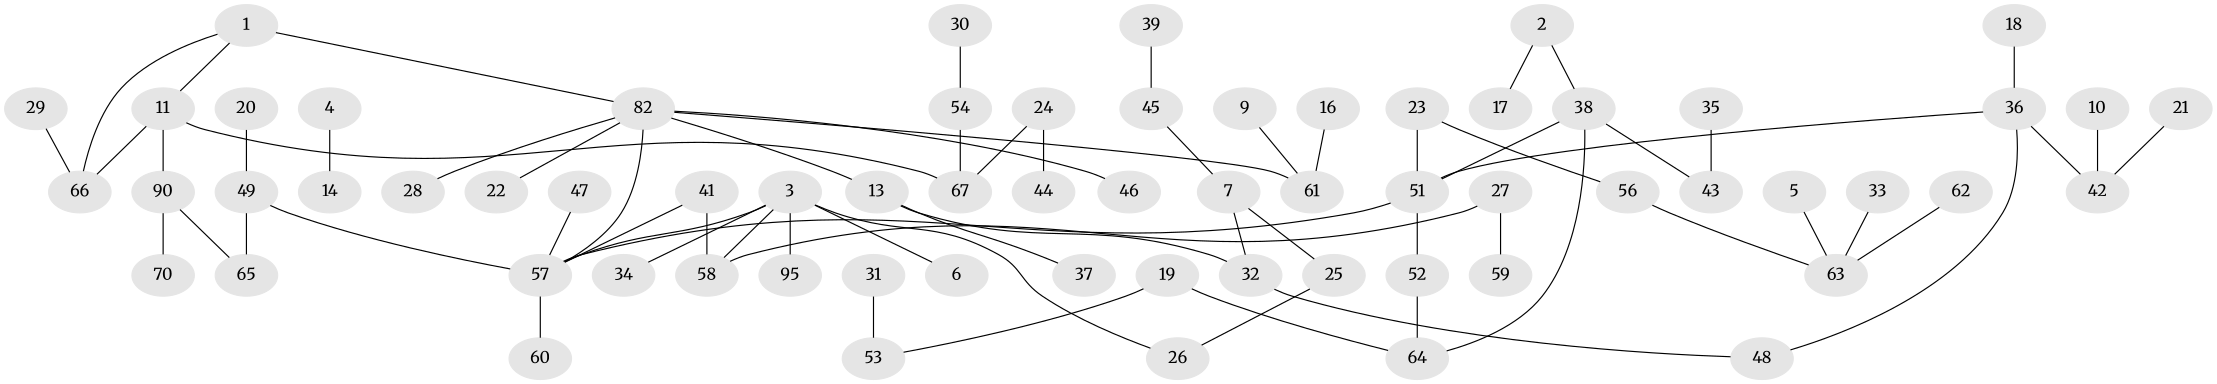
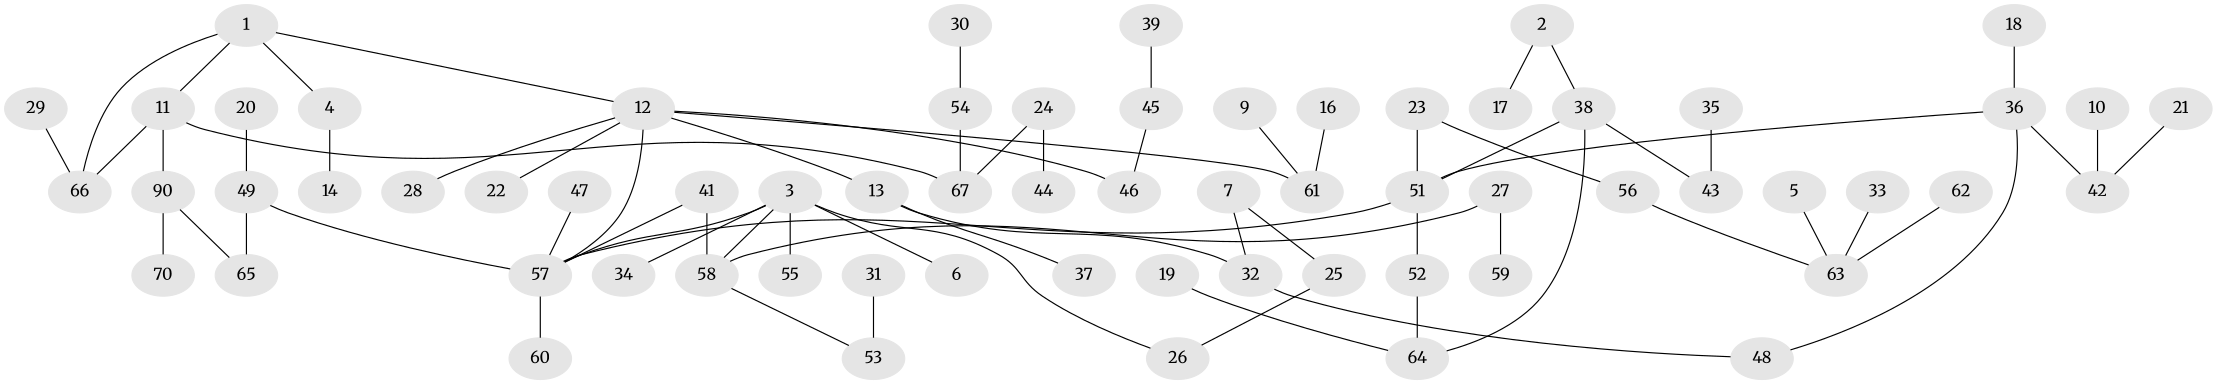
edge "1" -- "4": added
node "82": label "82" -> "12"
edge "45" -- "7": now "45" -- "46"
node "95": label "95" -> "55"
edge "19" -- "53": now "58" -- "53"
